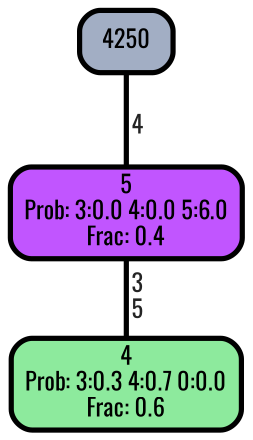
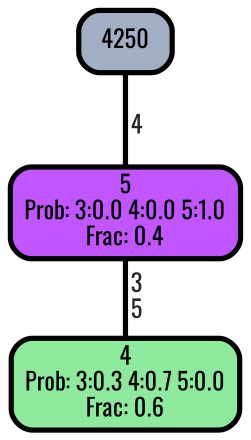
node "5 Prob: 3:0.0 4:0.0 5:6.0 Frac: 0.4": label "5 Prob: 3:0.0 4:0.0 5:6.0 Frac: 0.4" -> "5 Prob: 3:0.0 4:0.0 5:1.0 Frac: 0.4"
node "4 Prob: 3:0.3 4:0.7 0:0.0 Frac: 0.6": label "4 Prob: 3:0.3 4:0.7 0:0.0 Frac: 0.6" -> "4 Prob: 3:0.3 4:0.7 5:0.0 Frac: 0.6"
